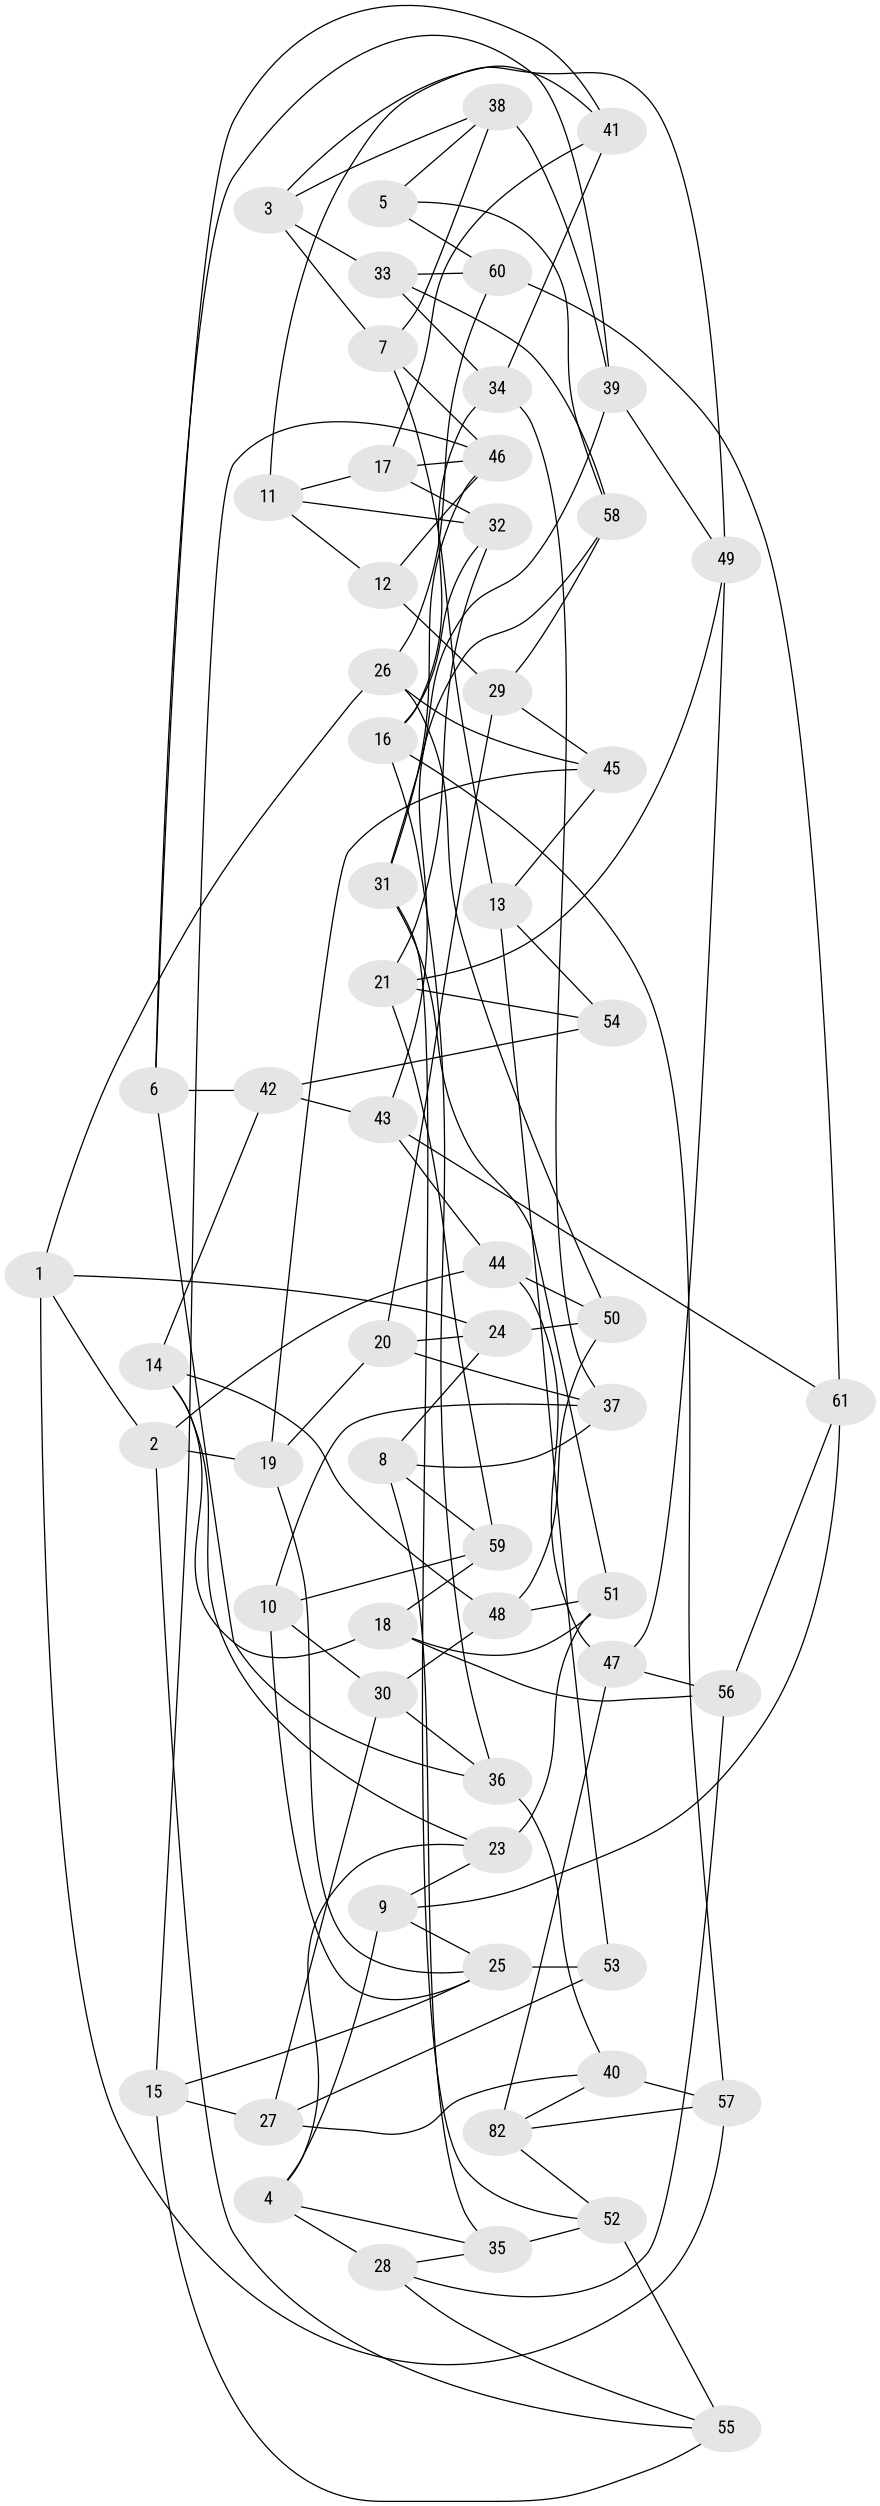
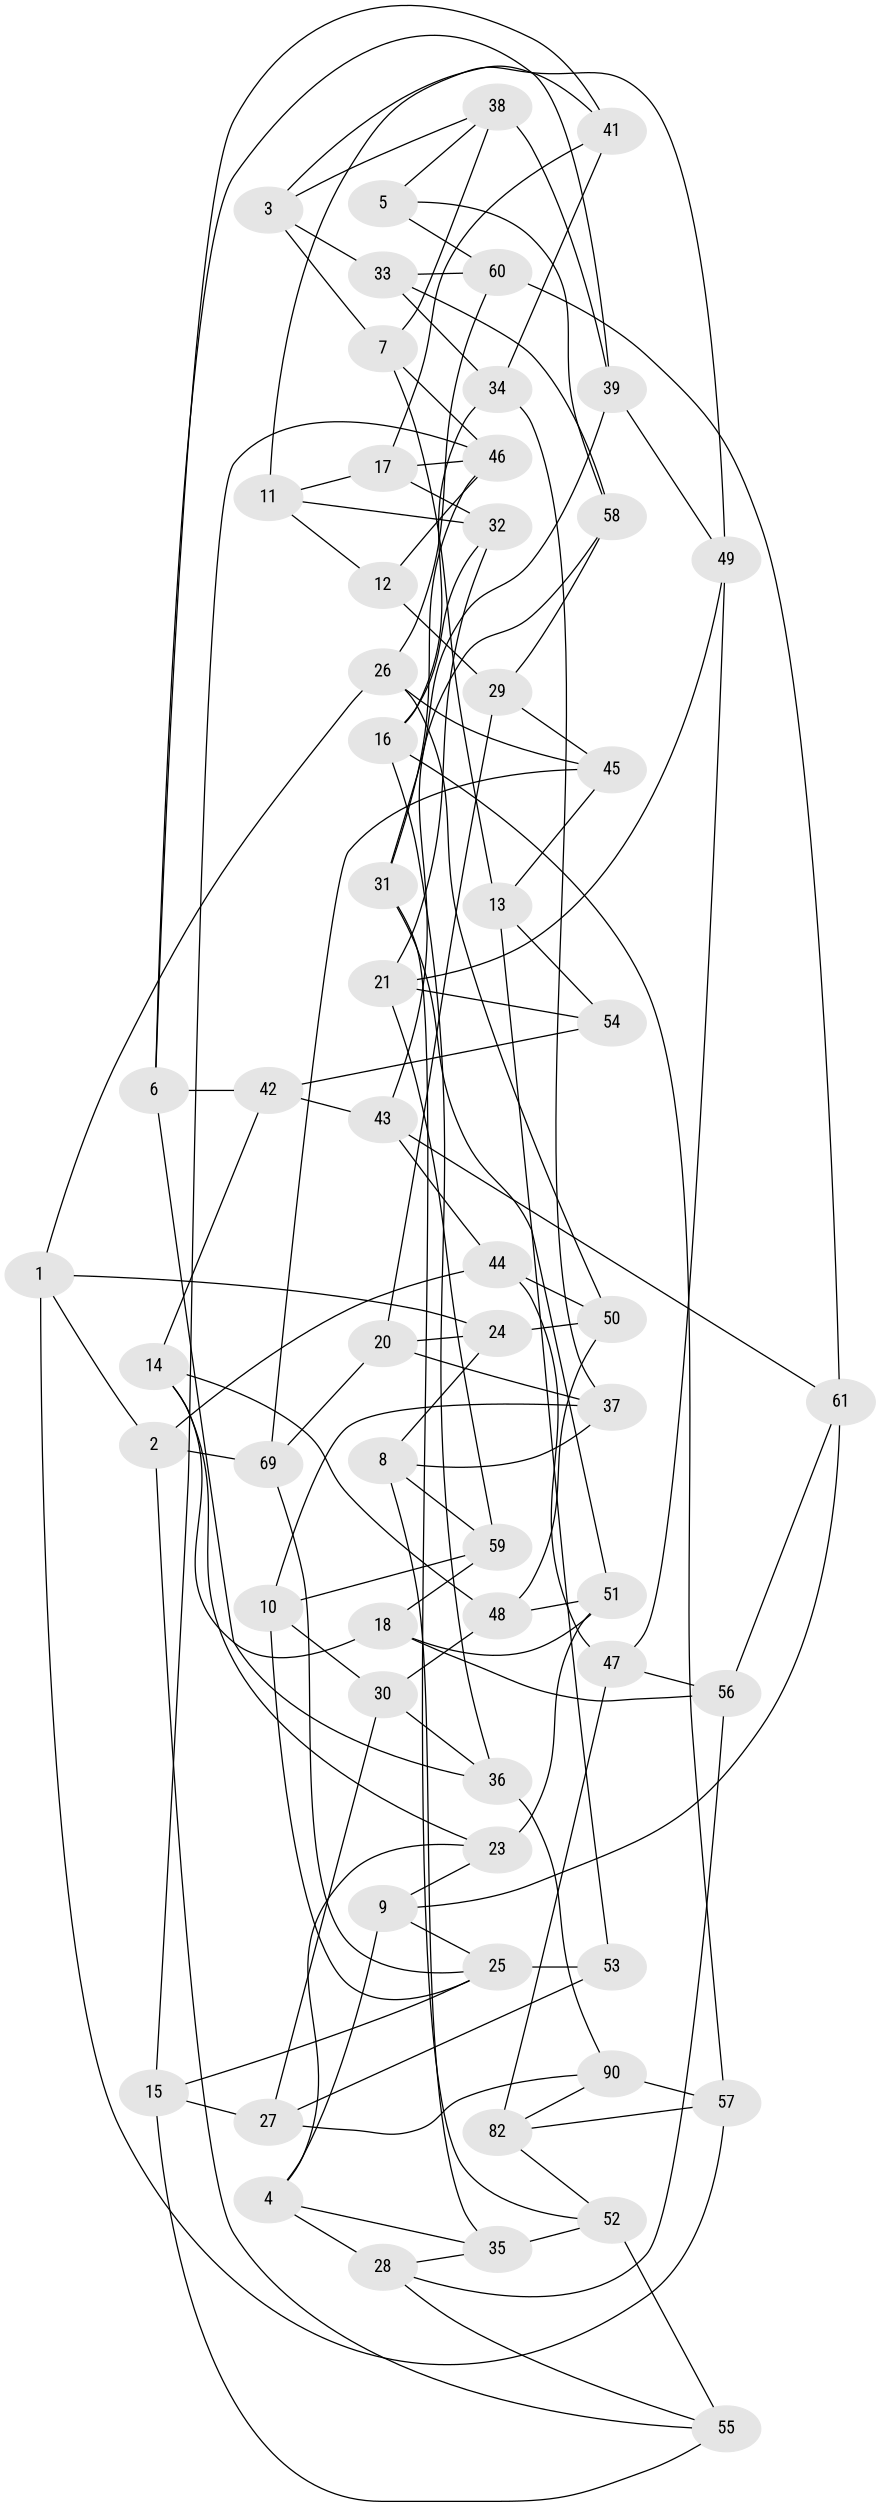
node "19": label "19" -> "69"
node "40": label "40" -> "90"
